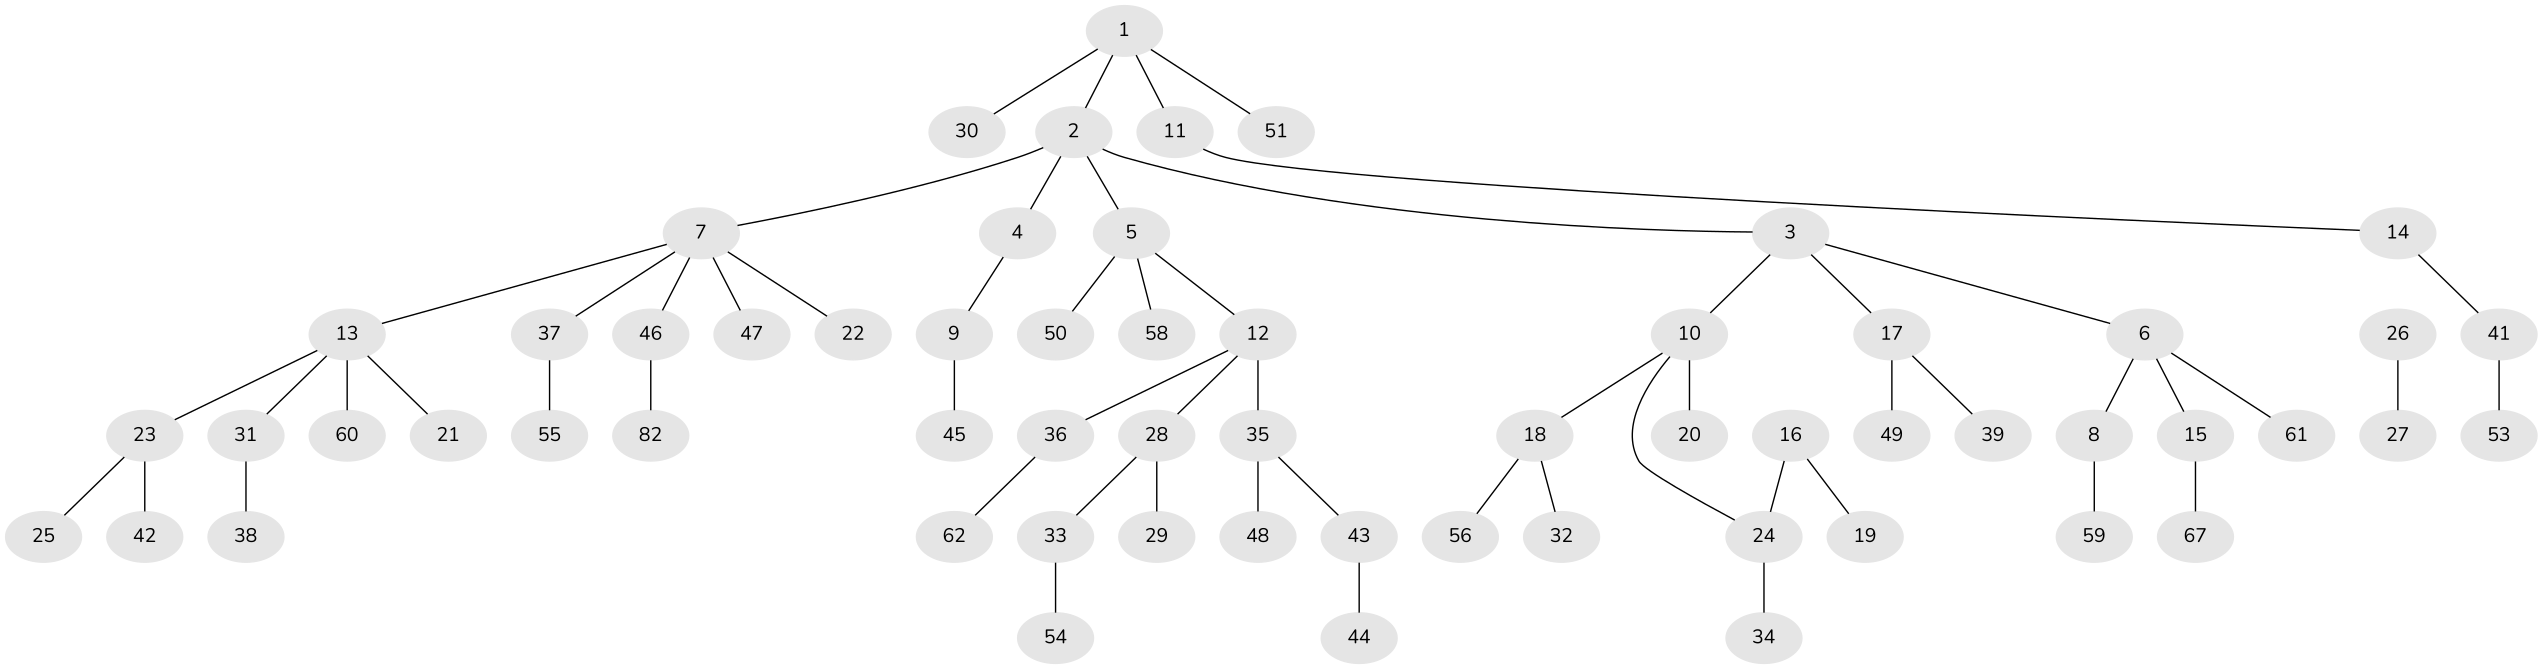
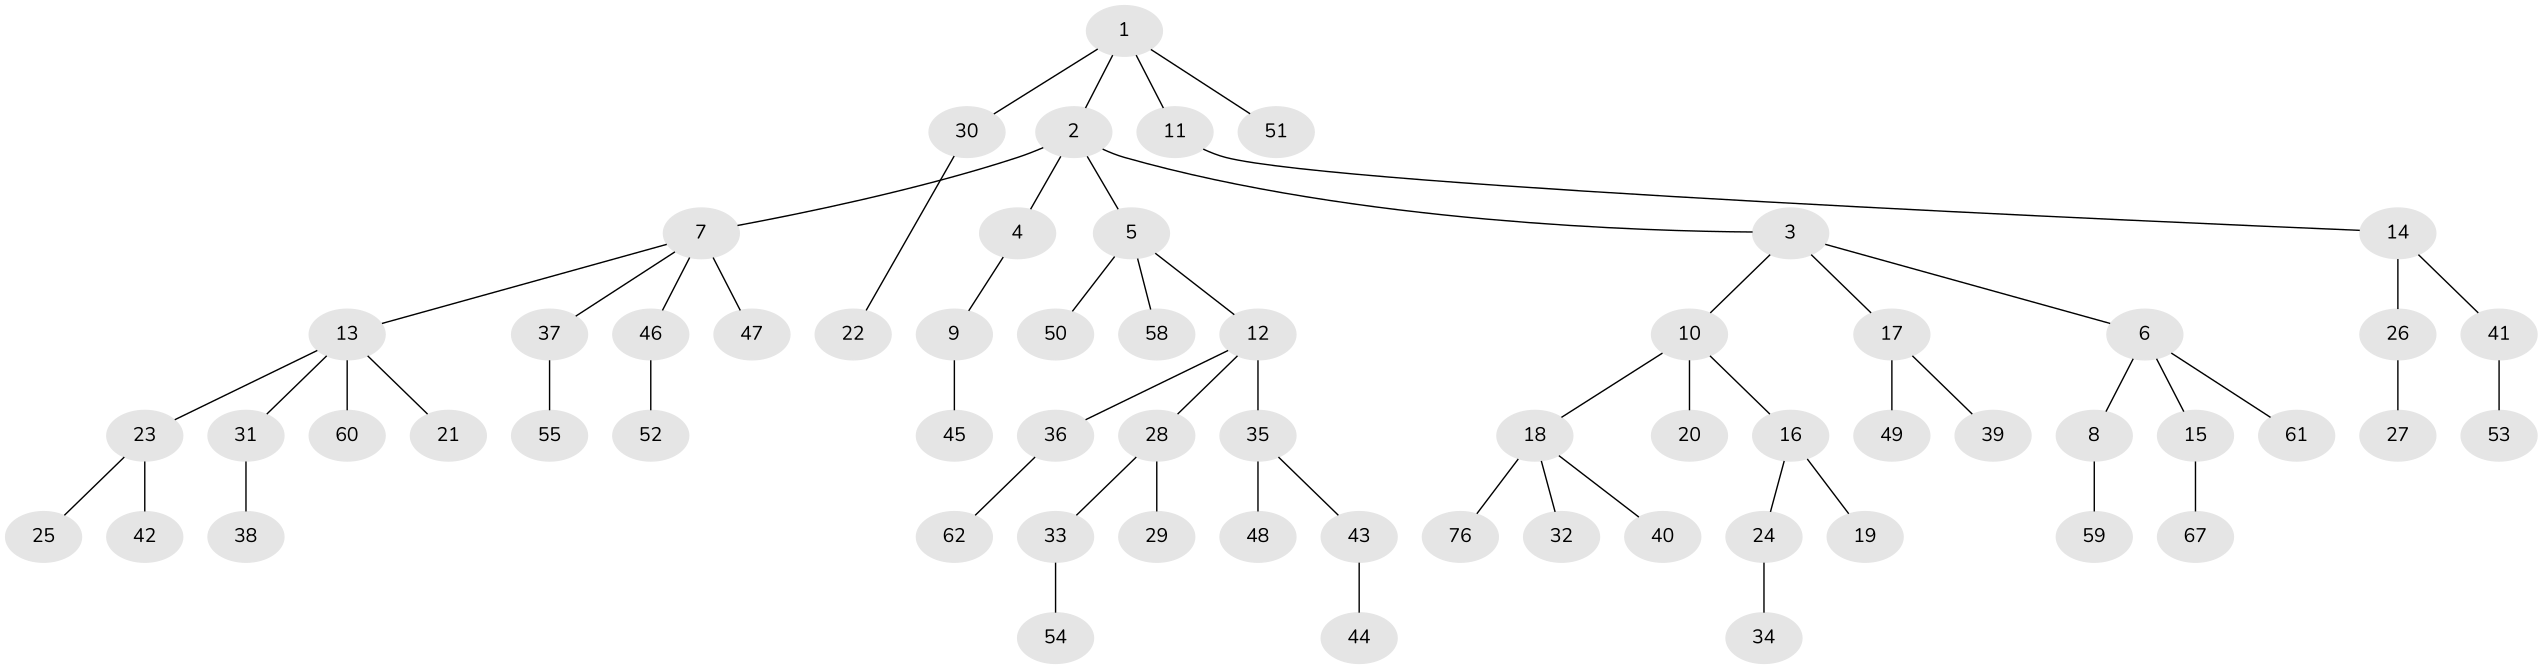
edge "7" -- "22": now "30" -- "22"
edge "14" -- "26": added
node "82": label "82" -> "52"
edge "10" -- "24": now "10" -- "16"
node "56": label "56" -> "76"
node "40": added
